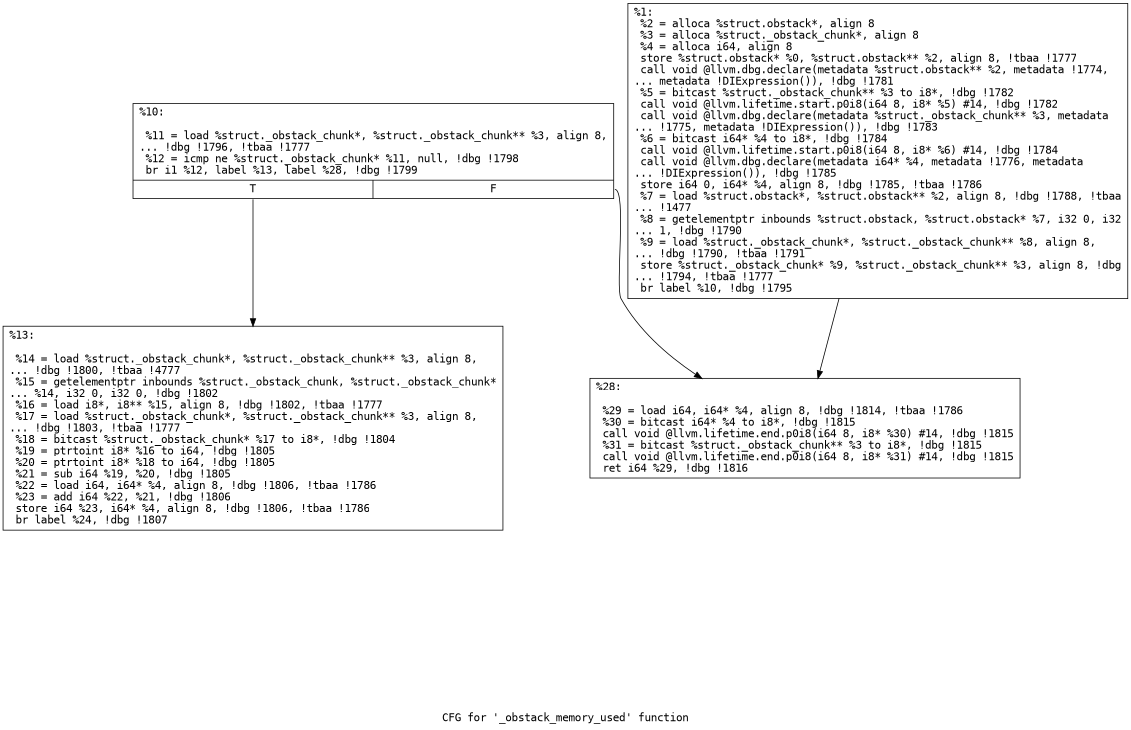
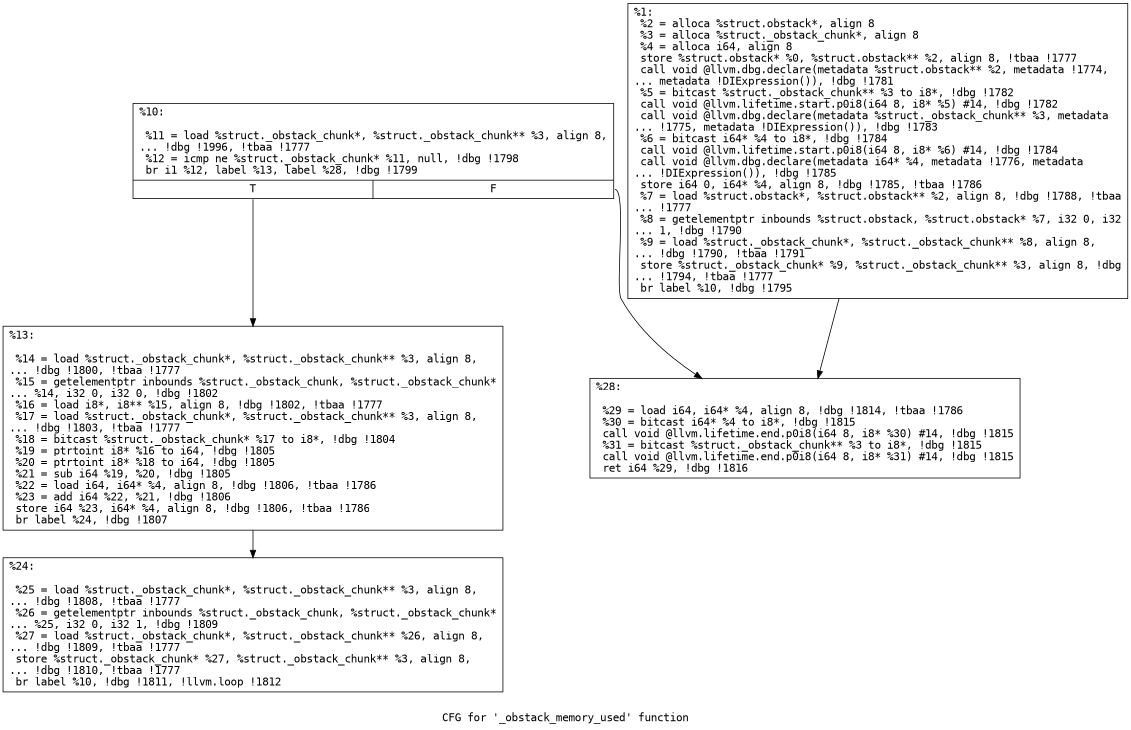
node "%10:": text "... !dbg !1796, !tbaa !1777" -> "... !dbg !1996, !tbaa !1777"
node "%1:": text "... !1477" -> "... !1777"
node "%13:": text "... !dbg !1800, !tbaa !4777" -> "... !dbg !1800, !tbaa !1777"
node "%24:": added
